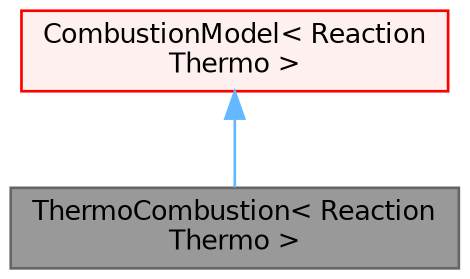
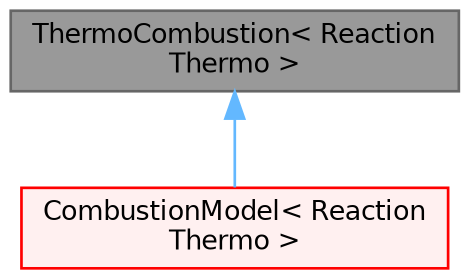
edge "ThermoCombustion< Reaction Thermo >" -> "CombustionModel< Reaction Thermo >": reversed
